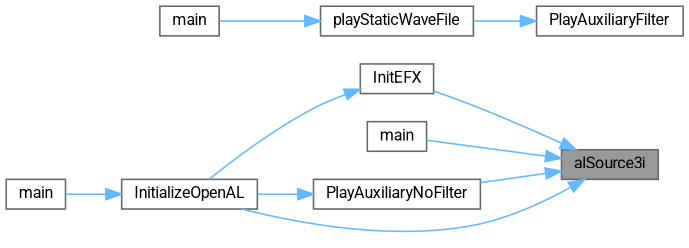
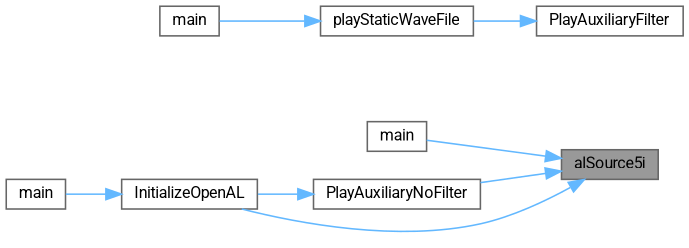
node "InitEFX": removed
node "alSource3i": label "alSource3i" -> "alSource5i"
